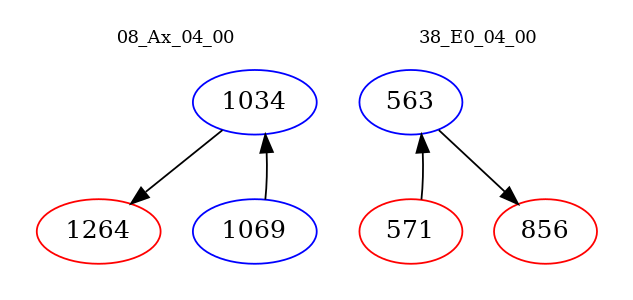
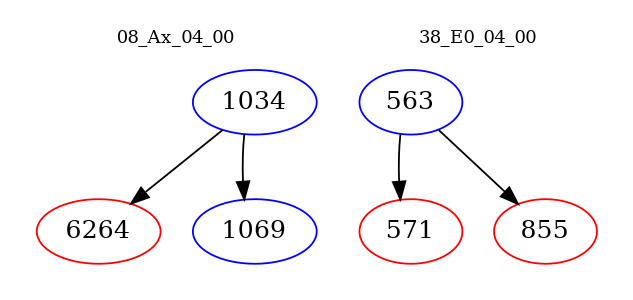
edge "1069" -> "1034": reversed
edge "571" -> "563": reversed
node "1264": label "1264" -> "6264"
node "856": label "856" -> "855"
